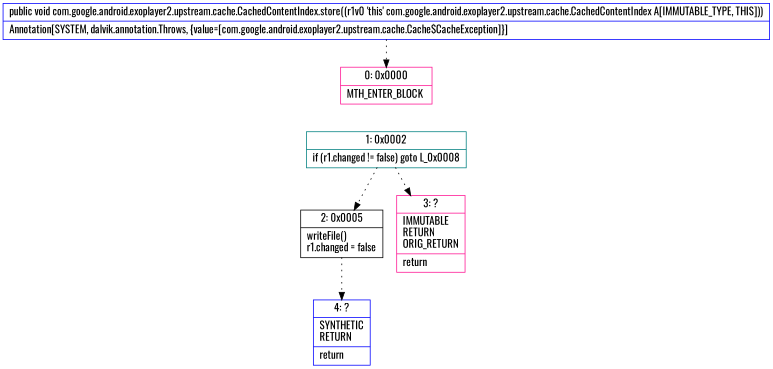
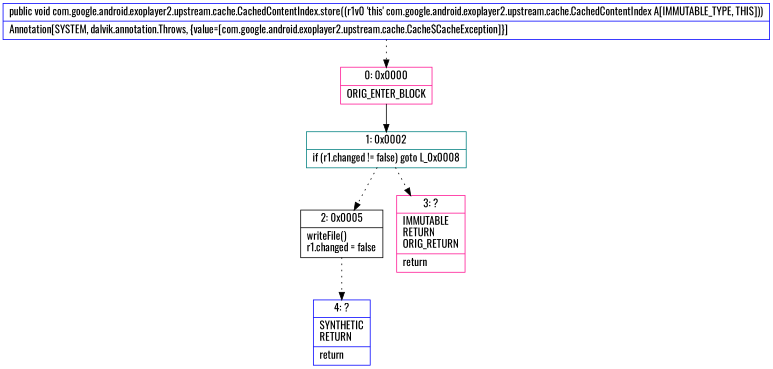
node "0: 0x0000": text "MTH_ENTER_BLOCK" -> "ORIG_ENTER_BLOCK"
edge "0: 0x0000" -> "1: 0x0002": added
